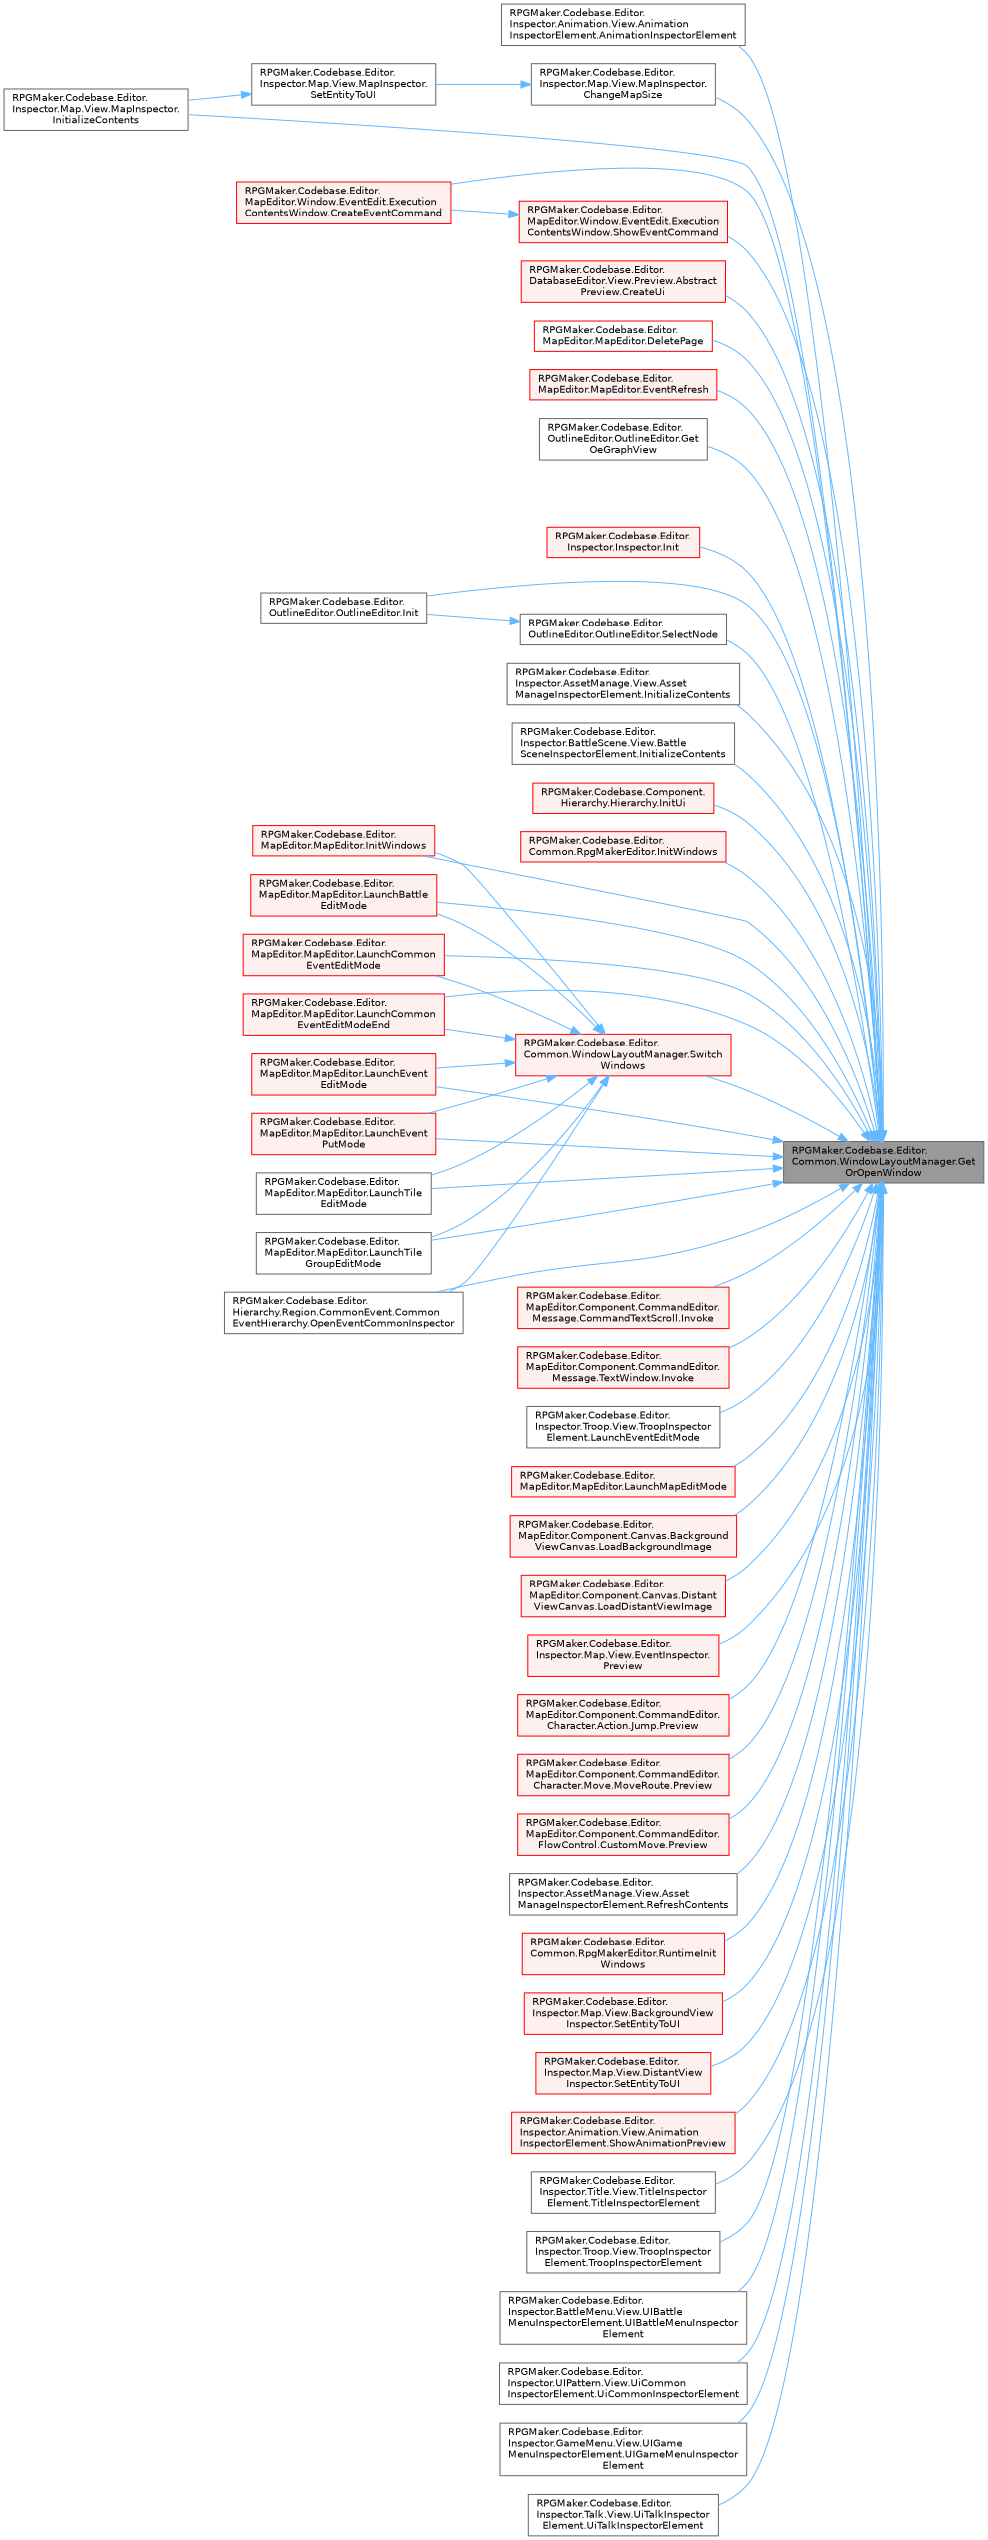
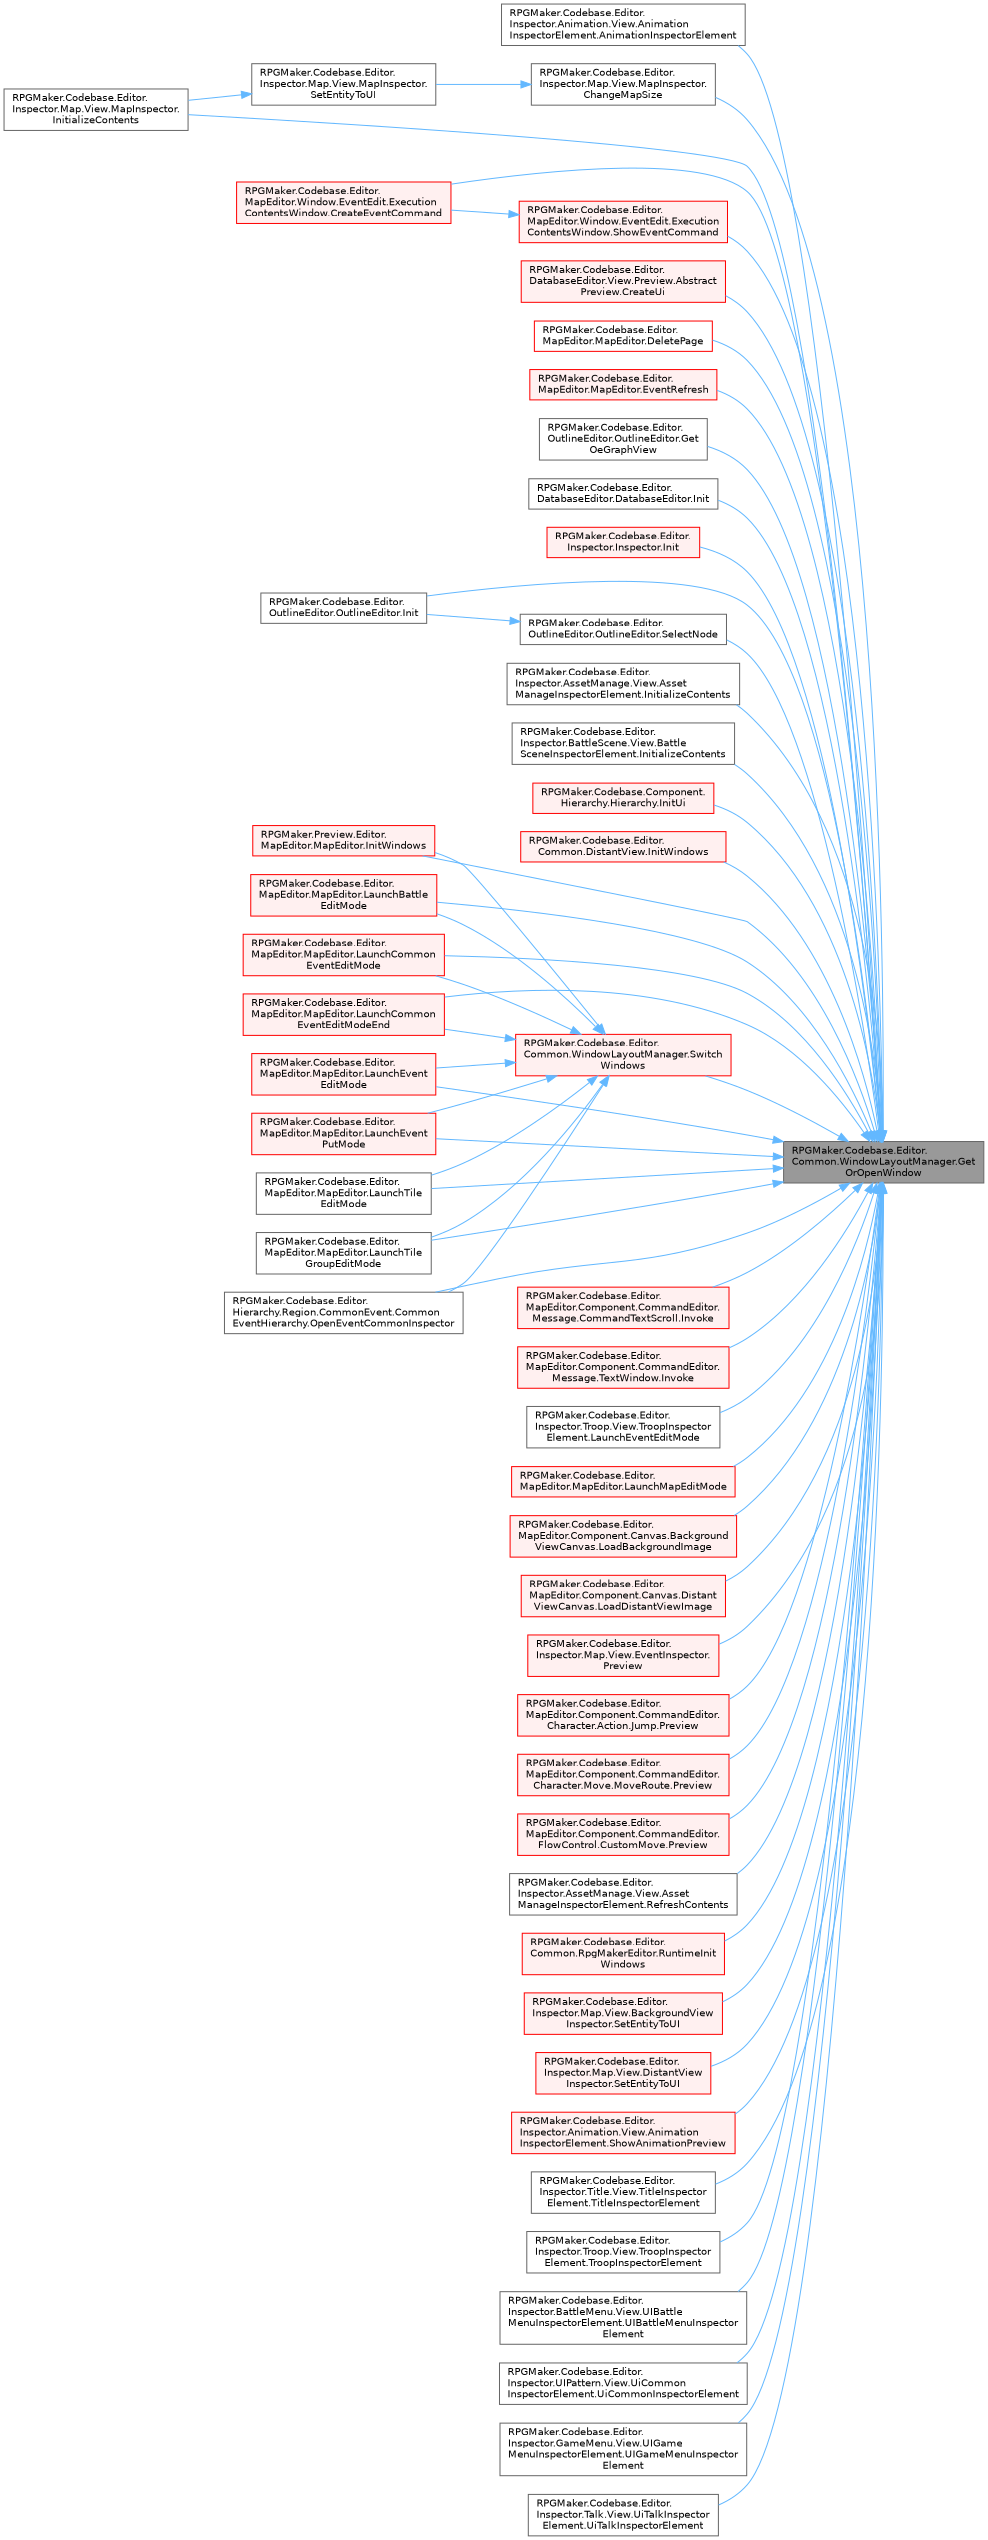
node "RPGMaker.Codebase.Editor. DatabaseEditor.DatabaseEditor.Init": added
node "RPGMaker.Codebase.Editor. MapEditor.MapEditor.InitWindows": label "RPGMaker.Codebase.Editor. MapEditor.MapEditor.InitWindows" -> "RPGMaker.Preview.Editor. MapEditor.MapEditor.InitWindows"
node "RPGMaker.Codebase.Editor. Common.RpgMakerEditor.InitWindows": label "RPGMaker.Codebase.Editor. Common.RpgMakerEditor.InitWindows" -> "RPGMaker.Codebase.Editor. Common.DistantView.InitWindows"
